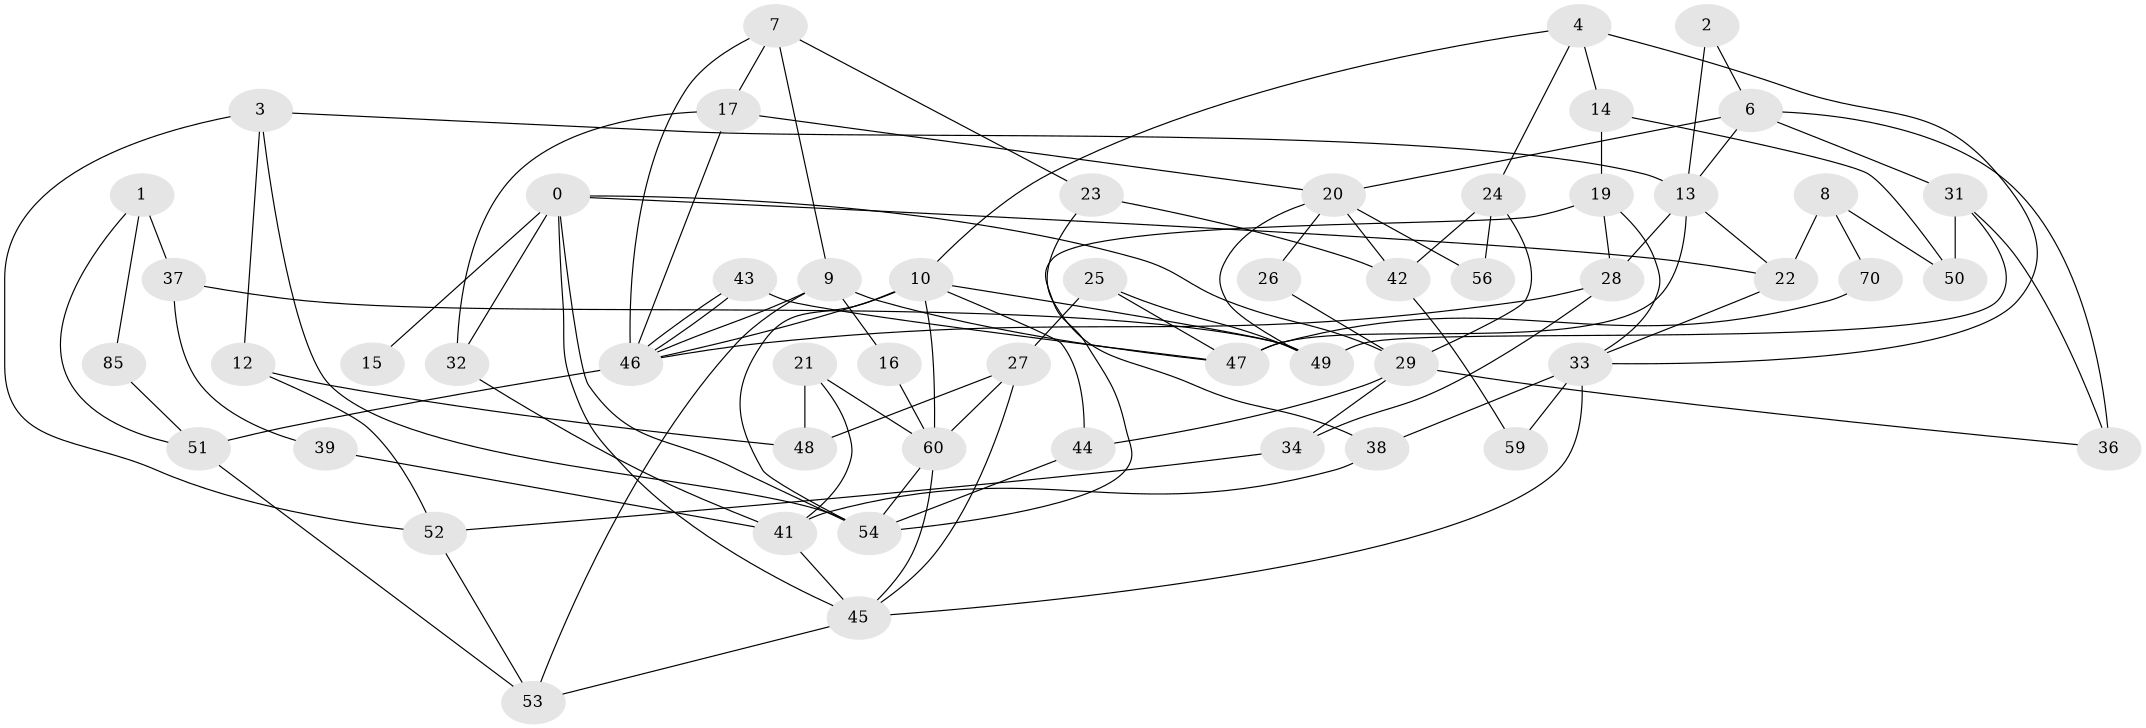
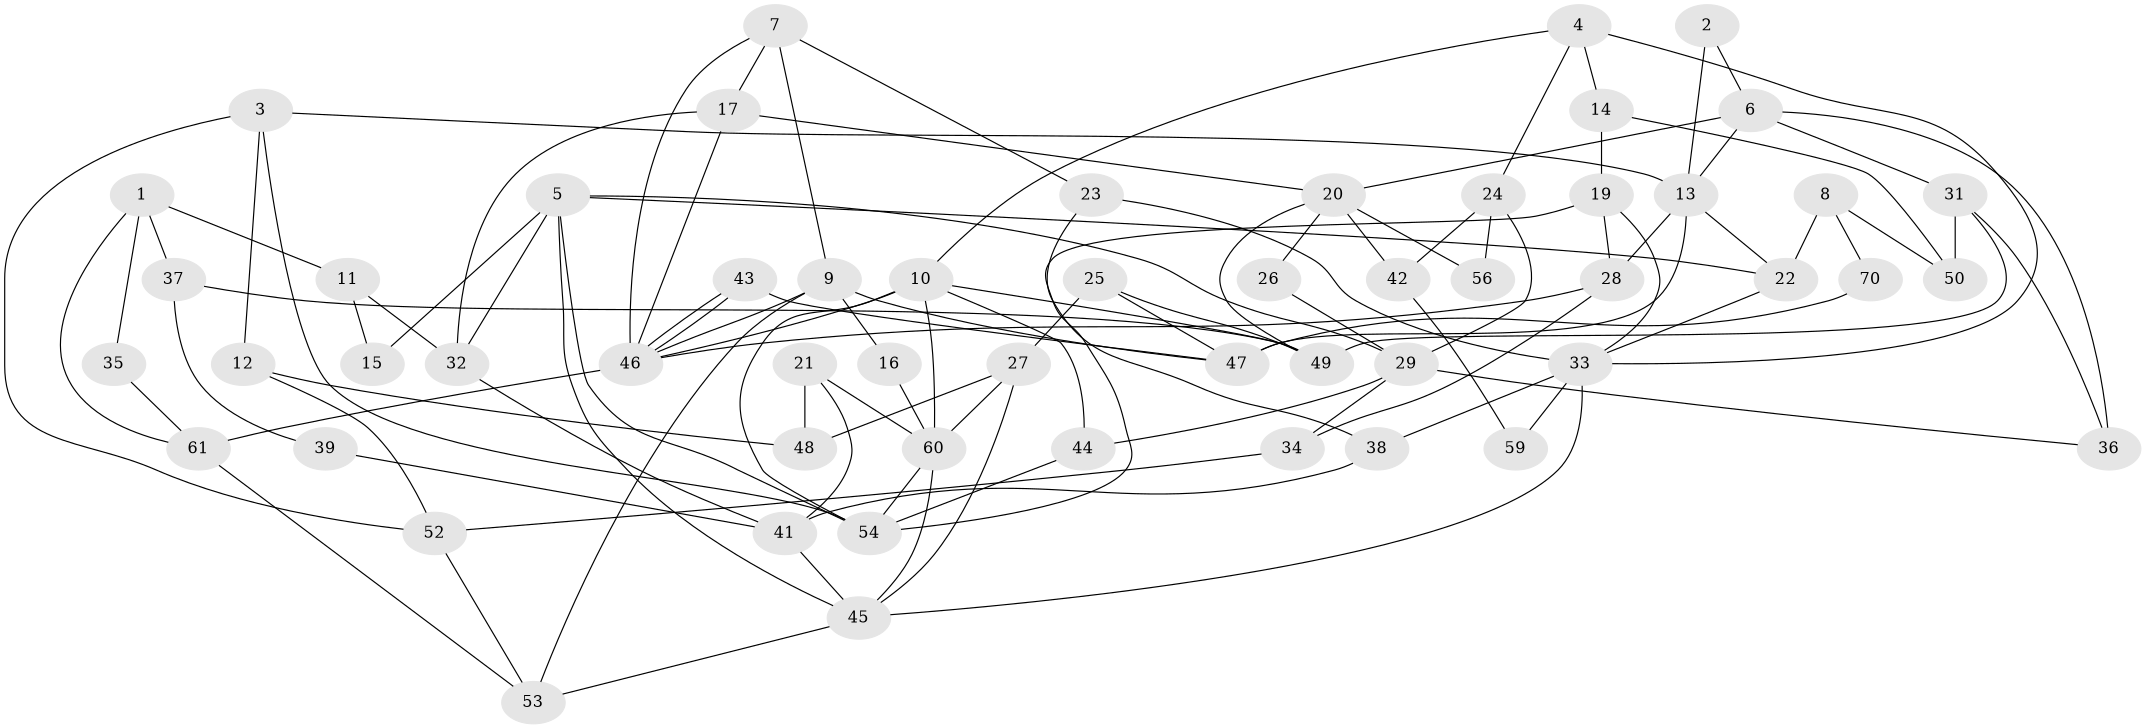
node "0": label "0" -> "5"
edge "23" -- "42": now "23" -- "33"
node "11": added
node "85": label "85" -> "35"
node "51": label "51" -> "61"
